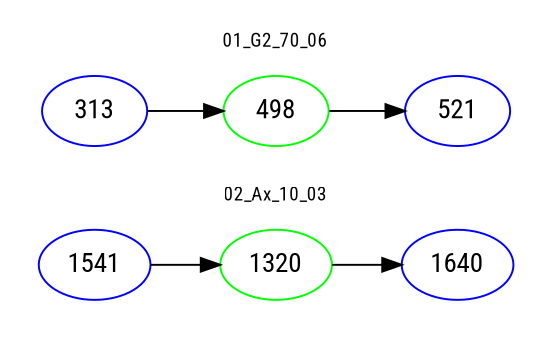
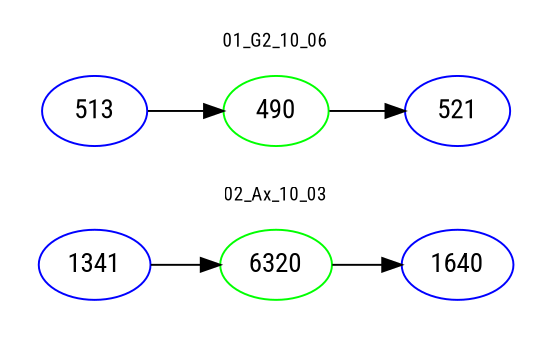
cluster "01_G2_70_06": label "01_G2_70_06" -> "01_G2_10_06"
node "313": label "313" -> "513"
node "498": label "498" -> "490"
node "1541": label "1541" -> "1341"
node "1320": label "1320" -> "6320"
